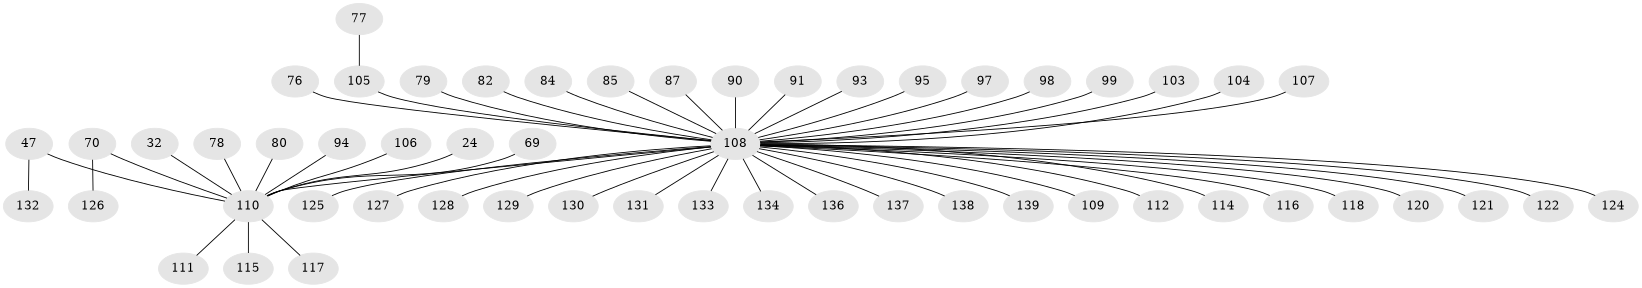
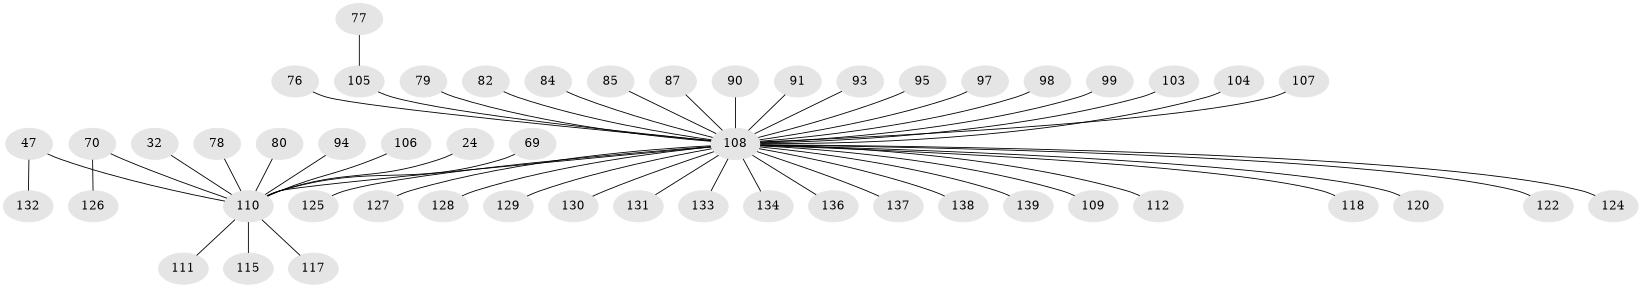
node "114": removed
node "116": removed
node "121": removed
